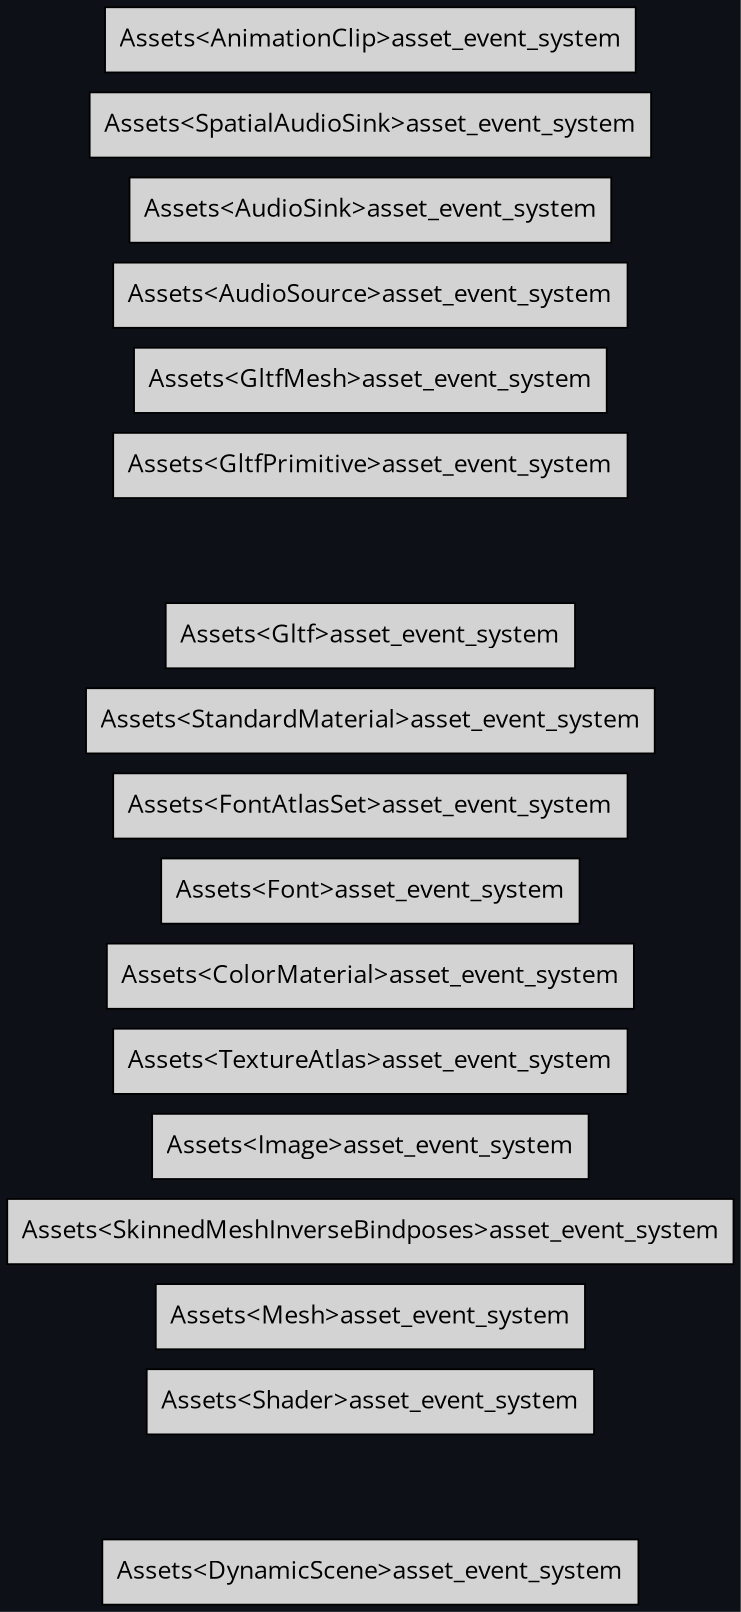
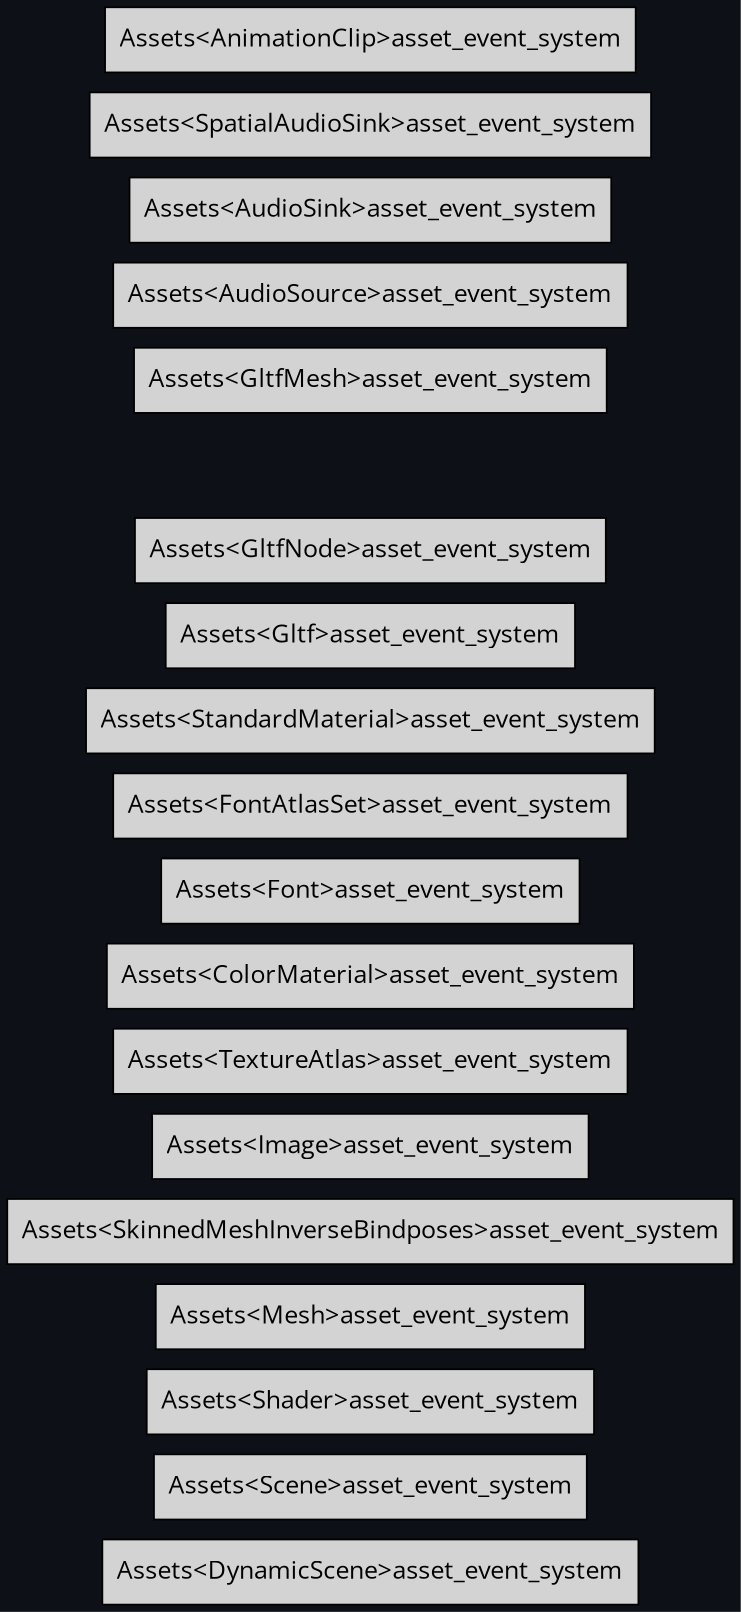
node "Assets<GltfPrimitive>asset_event_system": removed
node "Assets<GltfNode>asset_event_system": added
node "Assets<Scene>asset_event_system": added
